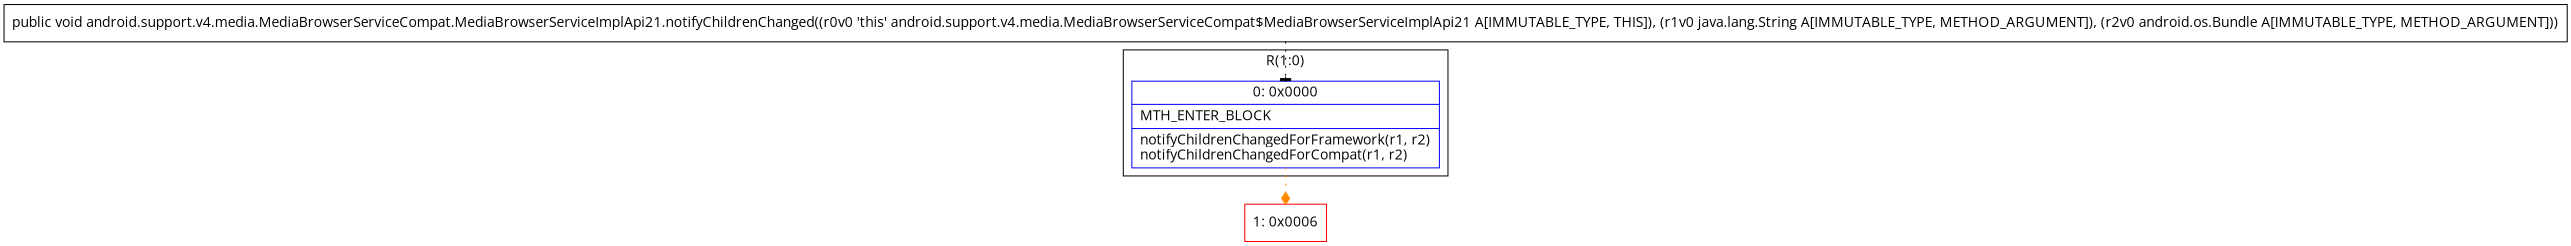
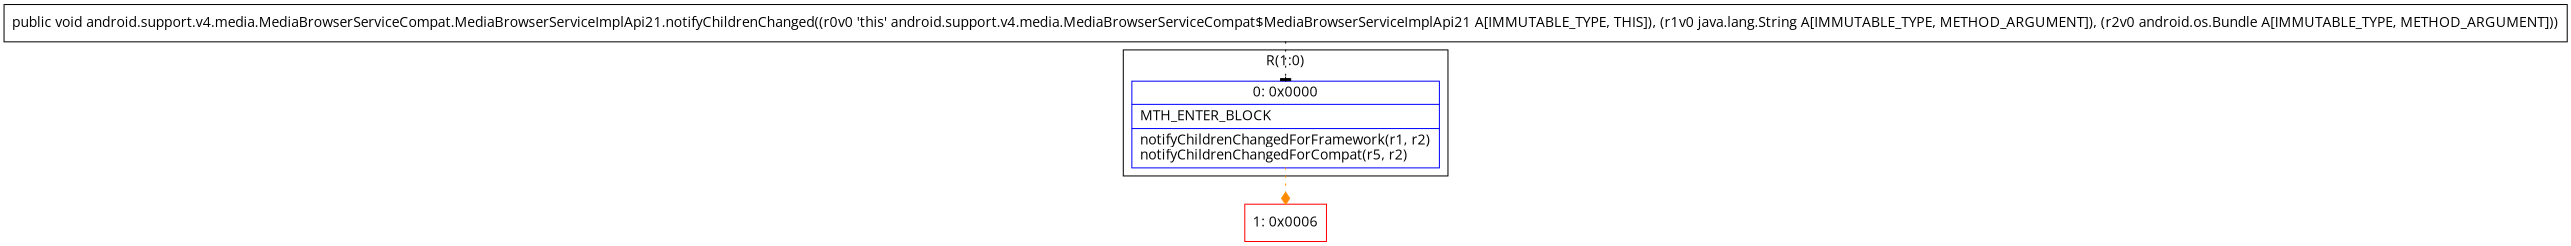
node "0: 0x0000": text "notifyChildrenChangedForCompat(r1, r2)" -> "notifyChildrenChangedForCompat(r5, r2)"
